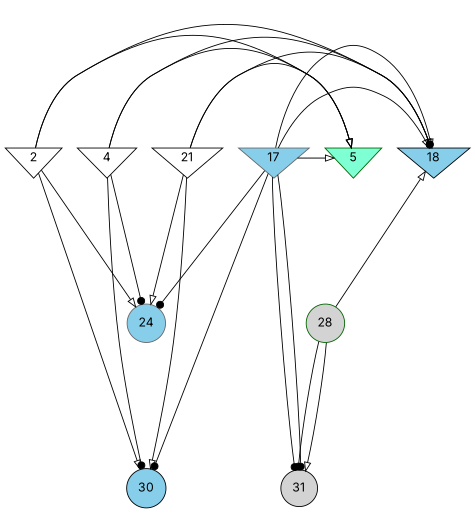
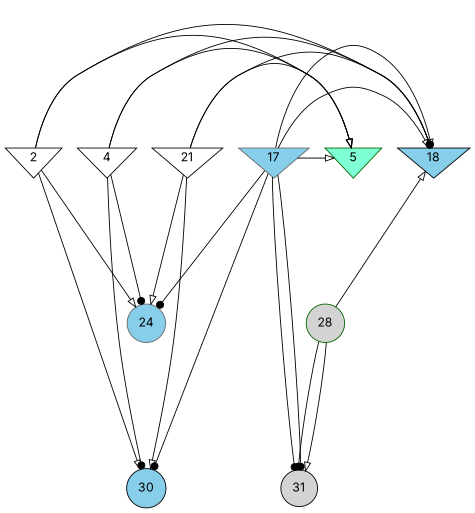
edge "21" -> "18": arrowhead onormal -> dot
